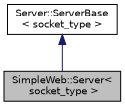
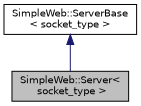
node "Server::ServerBase < socket_type >": label "Server::ServerBase < socket_type >" -> "SimpleWeb::ServerBase < socket_type >"
